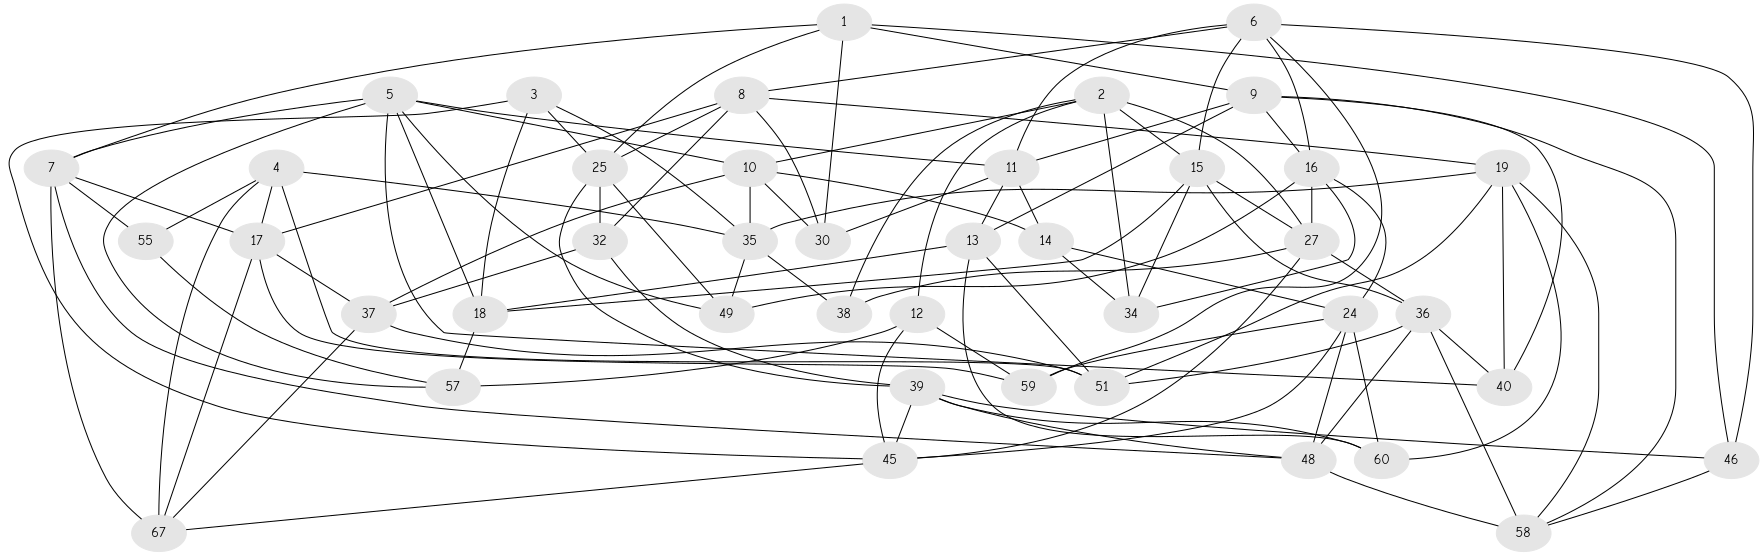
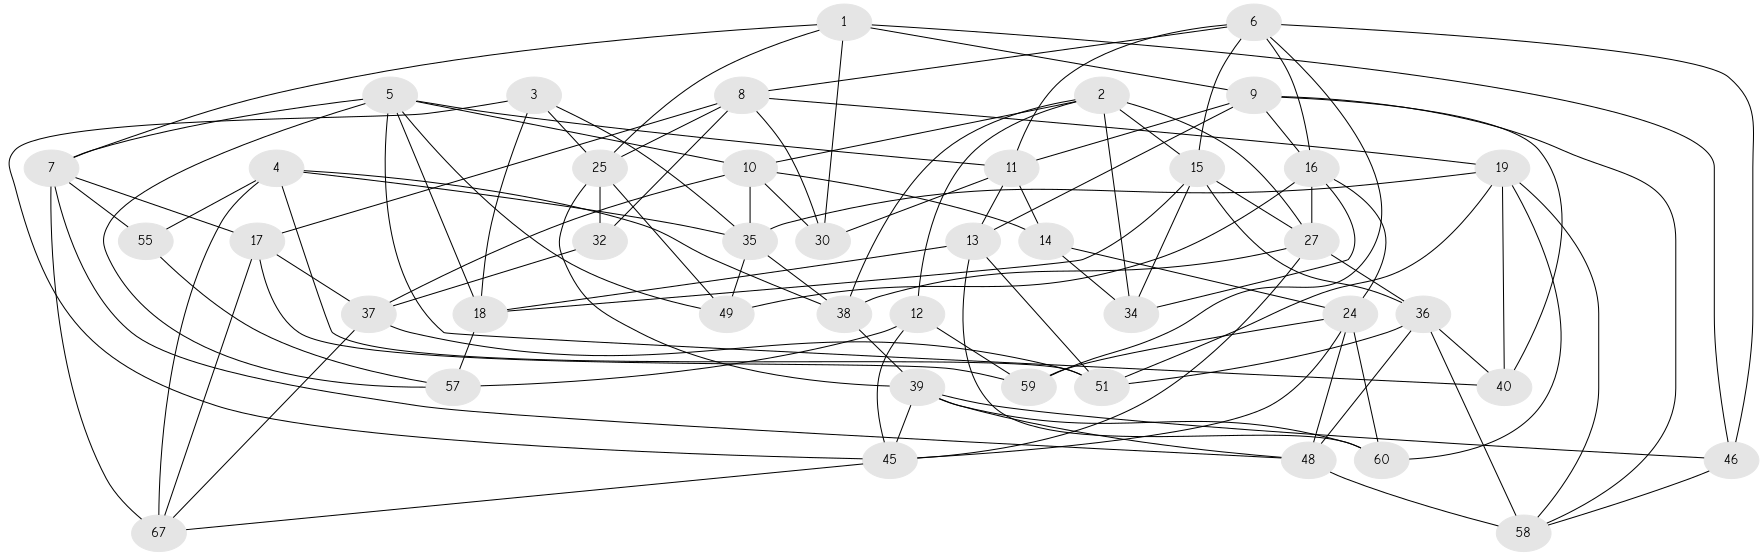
edge "4" -- "17": now "4" -- "38"
edge "32" -- "39": now "38" -- "39"
